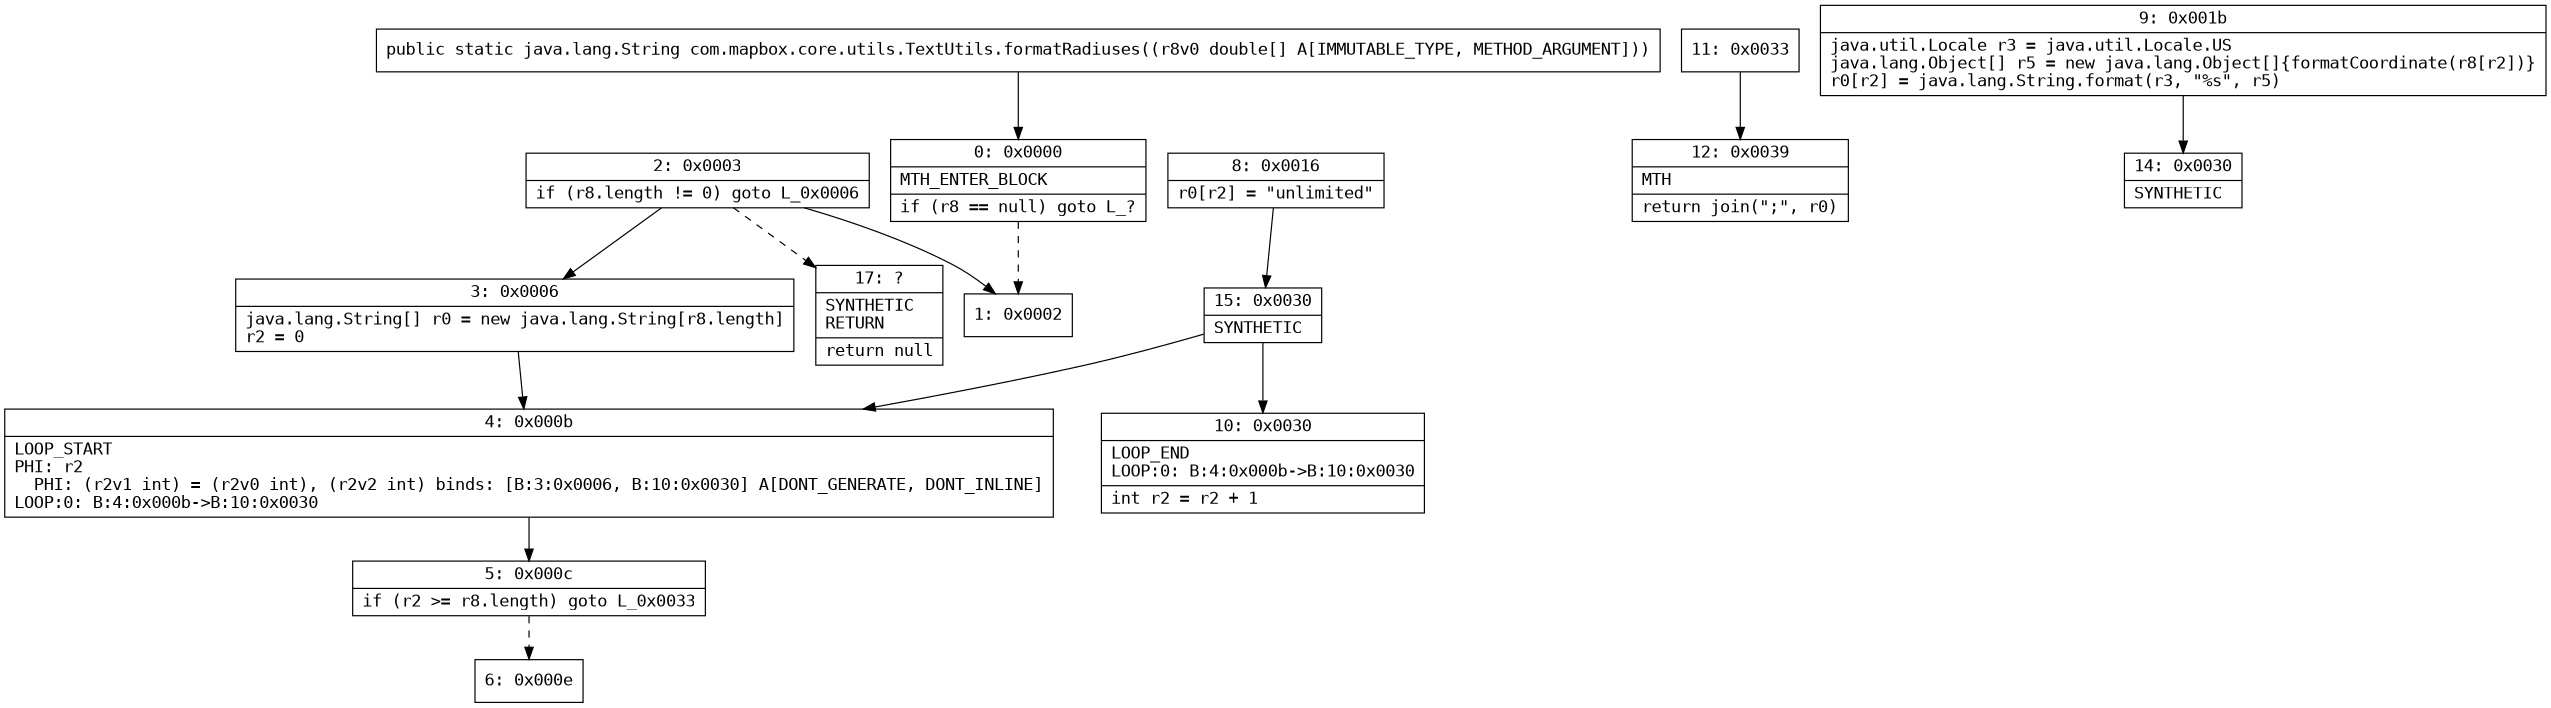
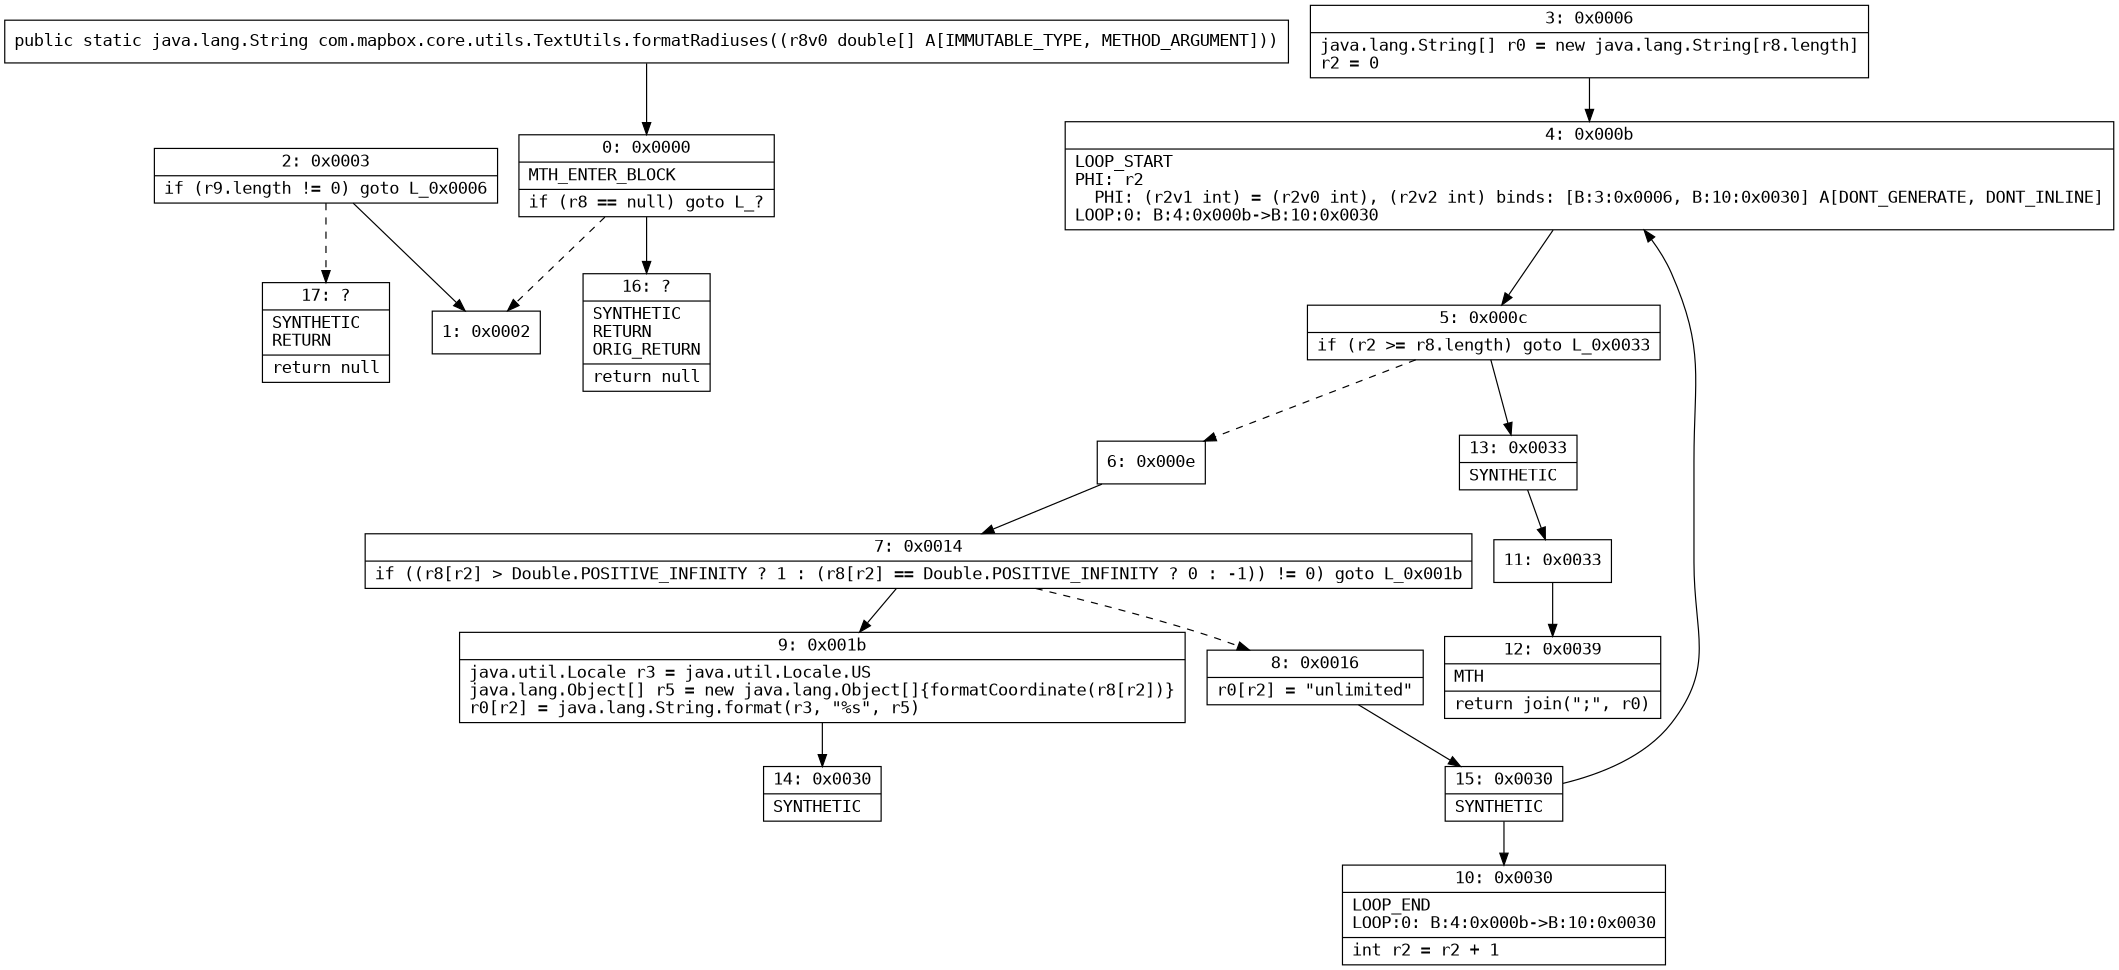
node "2: 0x0003": text "if (r8.length != 0) goto L_0x0006" -> "if (r9.length != 0) goto L_0x0006"
edge "2: 0x0003" -> "3: 0x0006": removed
node "16: ?": added
node "13: 0x0033": added
node "7: 0x0014": added
